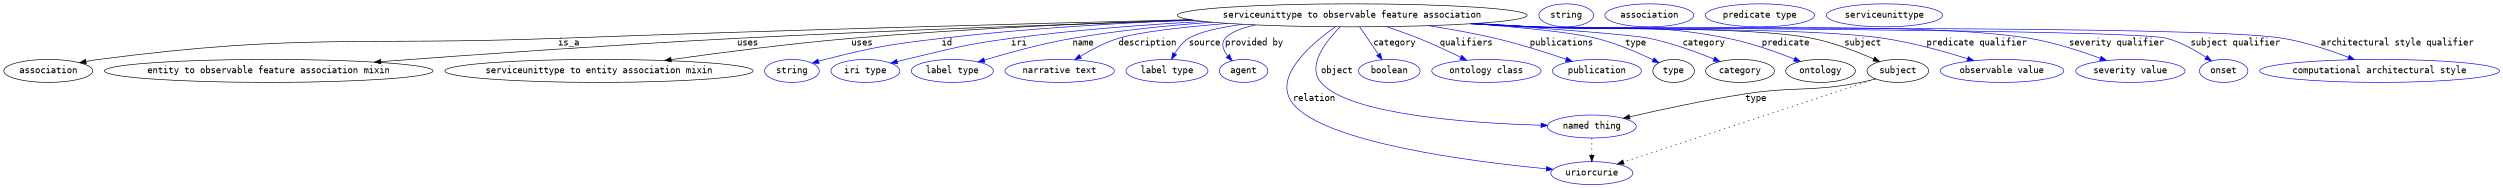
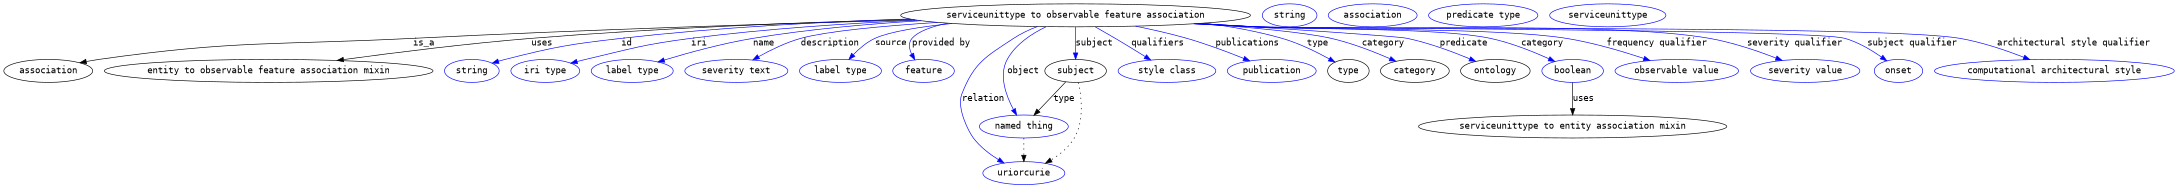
edge "serviceunittype to observable feature association" -> "subject": color black -> blue
edge "serviceunittype to observable feature association" -> "serviceunittype to entity association mixin": now "boolean" -> "serviceunittype to entity association mixin"
edge "serviceunittype to observable feature association" -> "observable value": label "predicate qualifier" -> "frequency qualifier"
node "narrative text": label "narrative text" -> "severity text"
node "agent": label "agent" -> "feature"
node "ontology class": label "ontology class" -> "style class"
